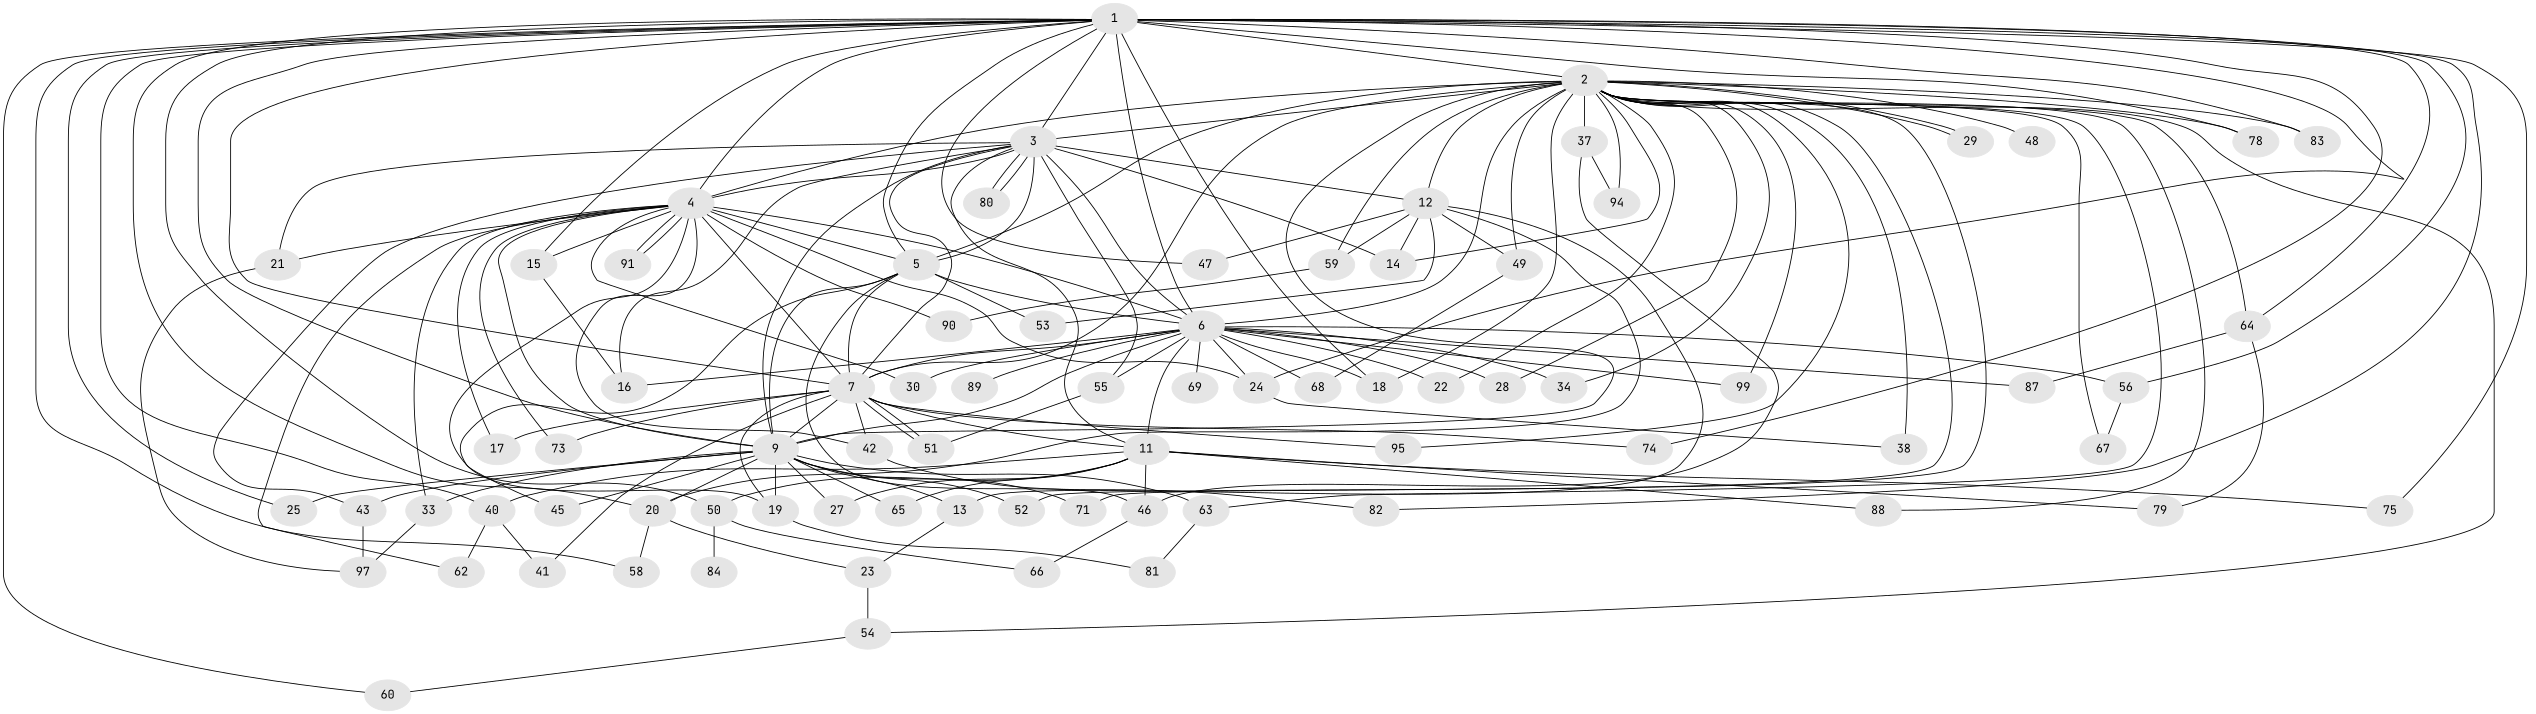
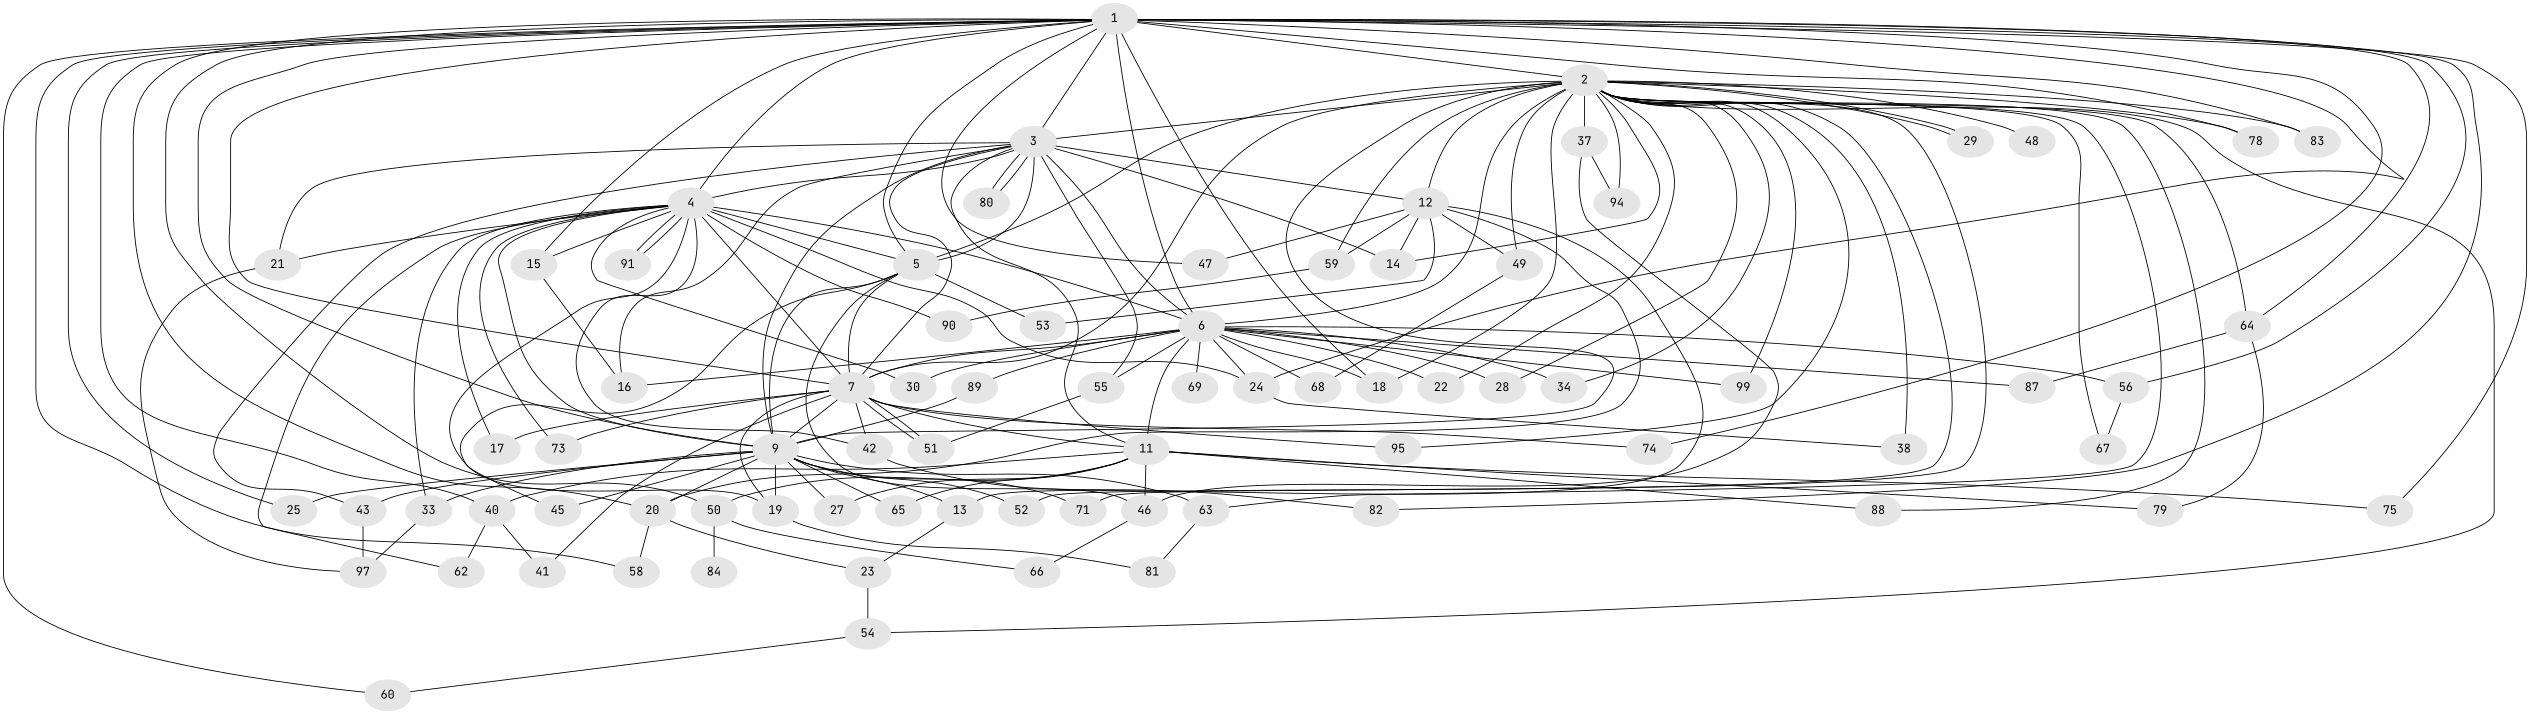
edge "2" -- "4": removed
edge "5" -- "6": removed
edge "6" -- "9": now "89" -- "9"
